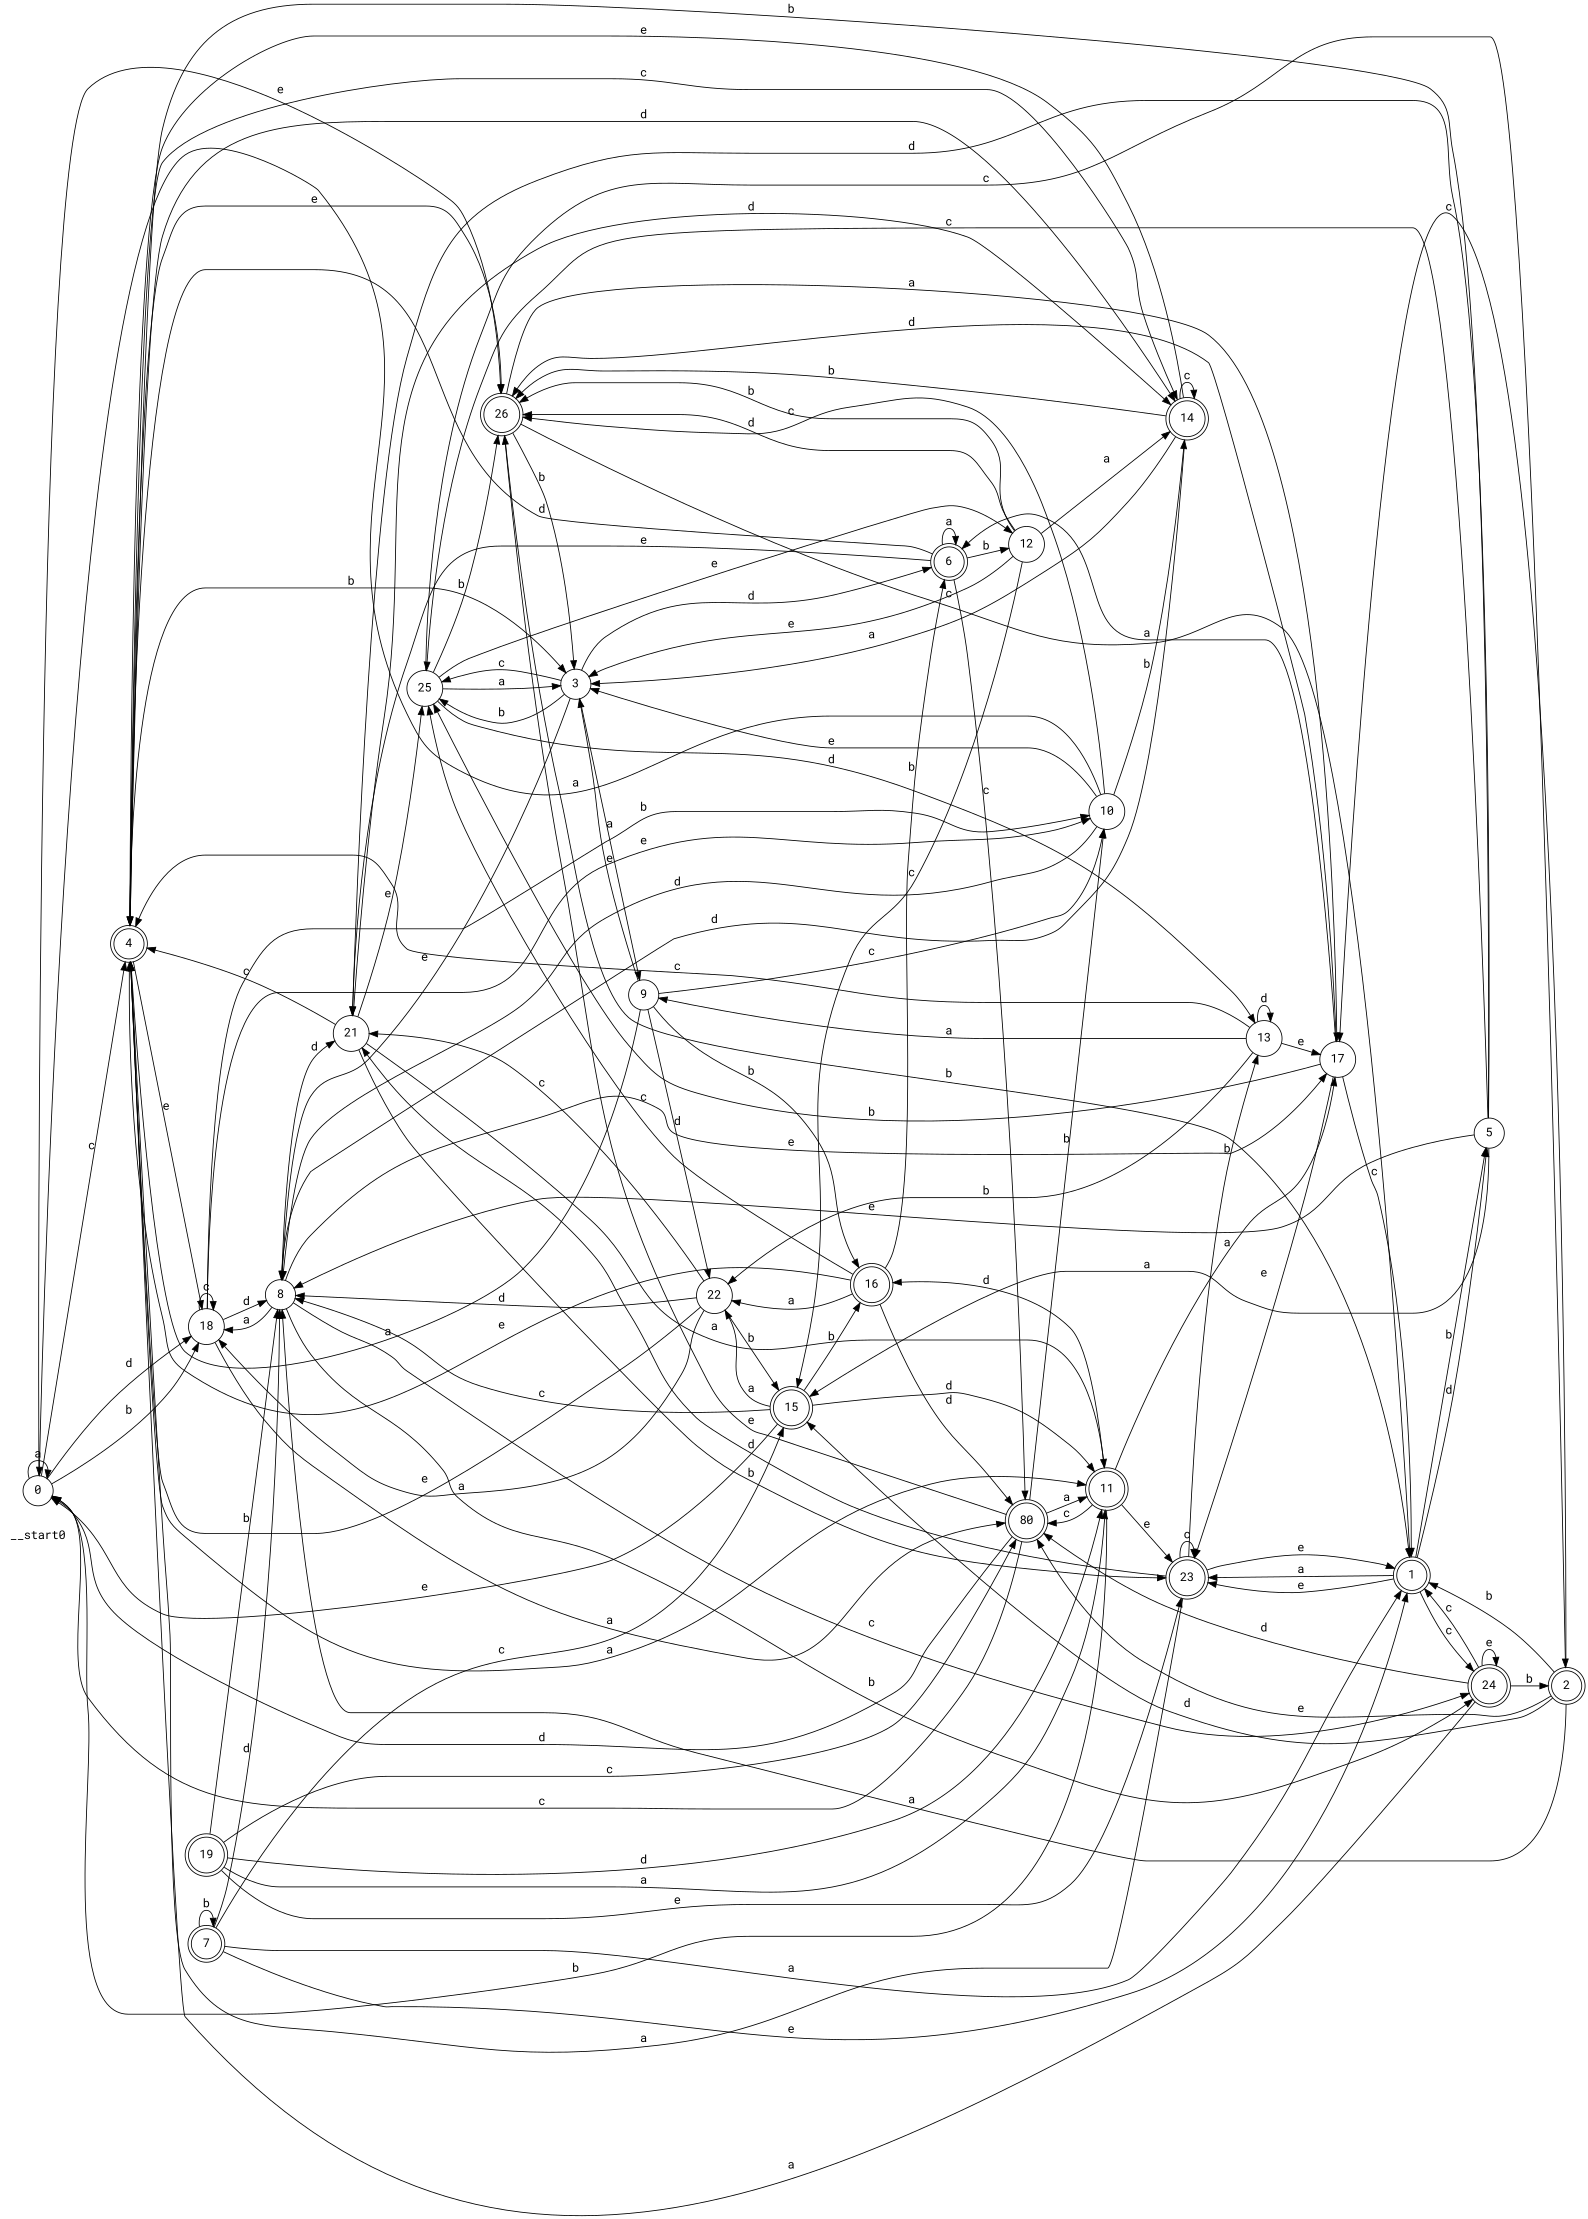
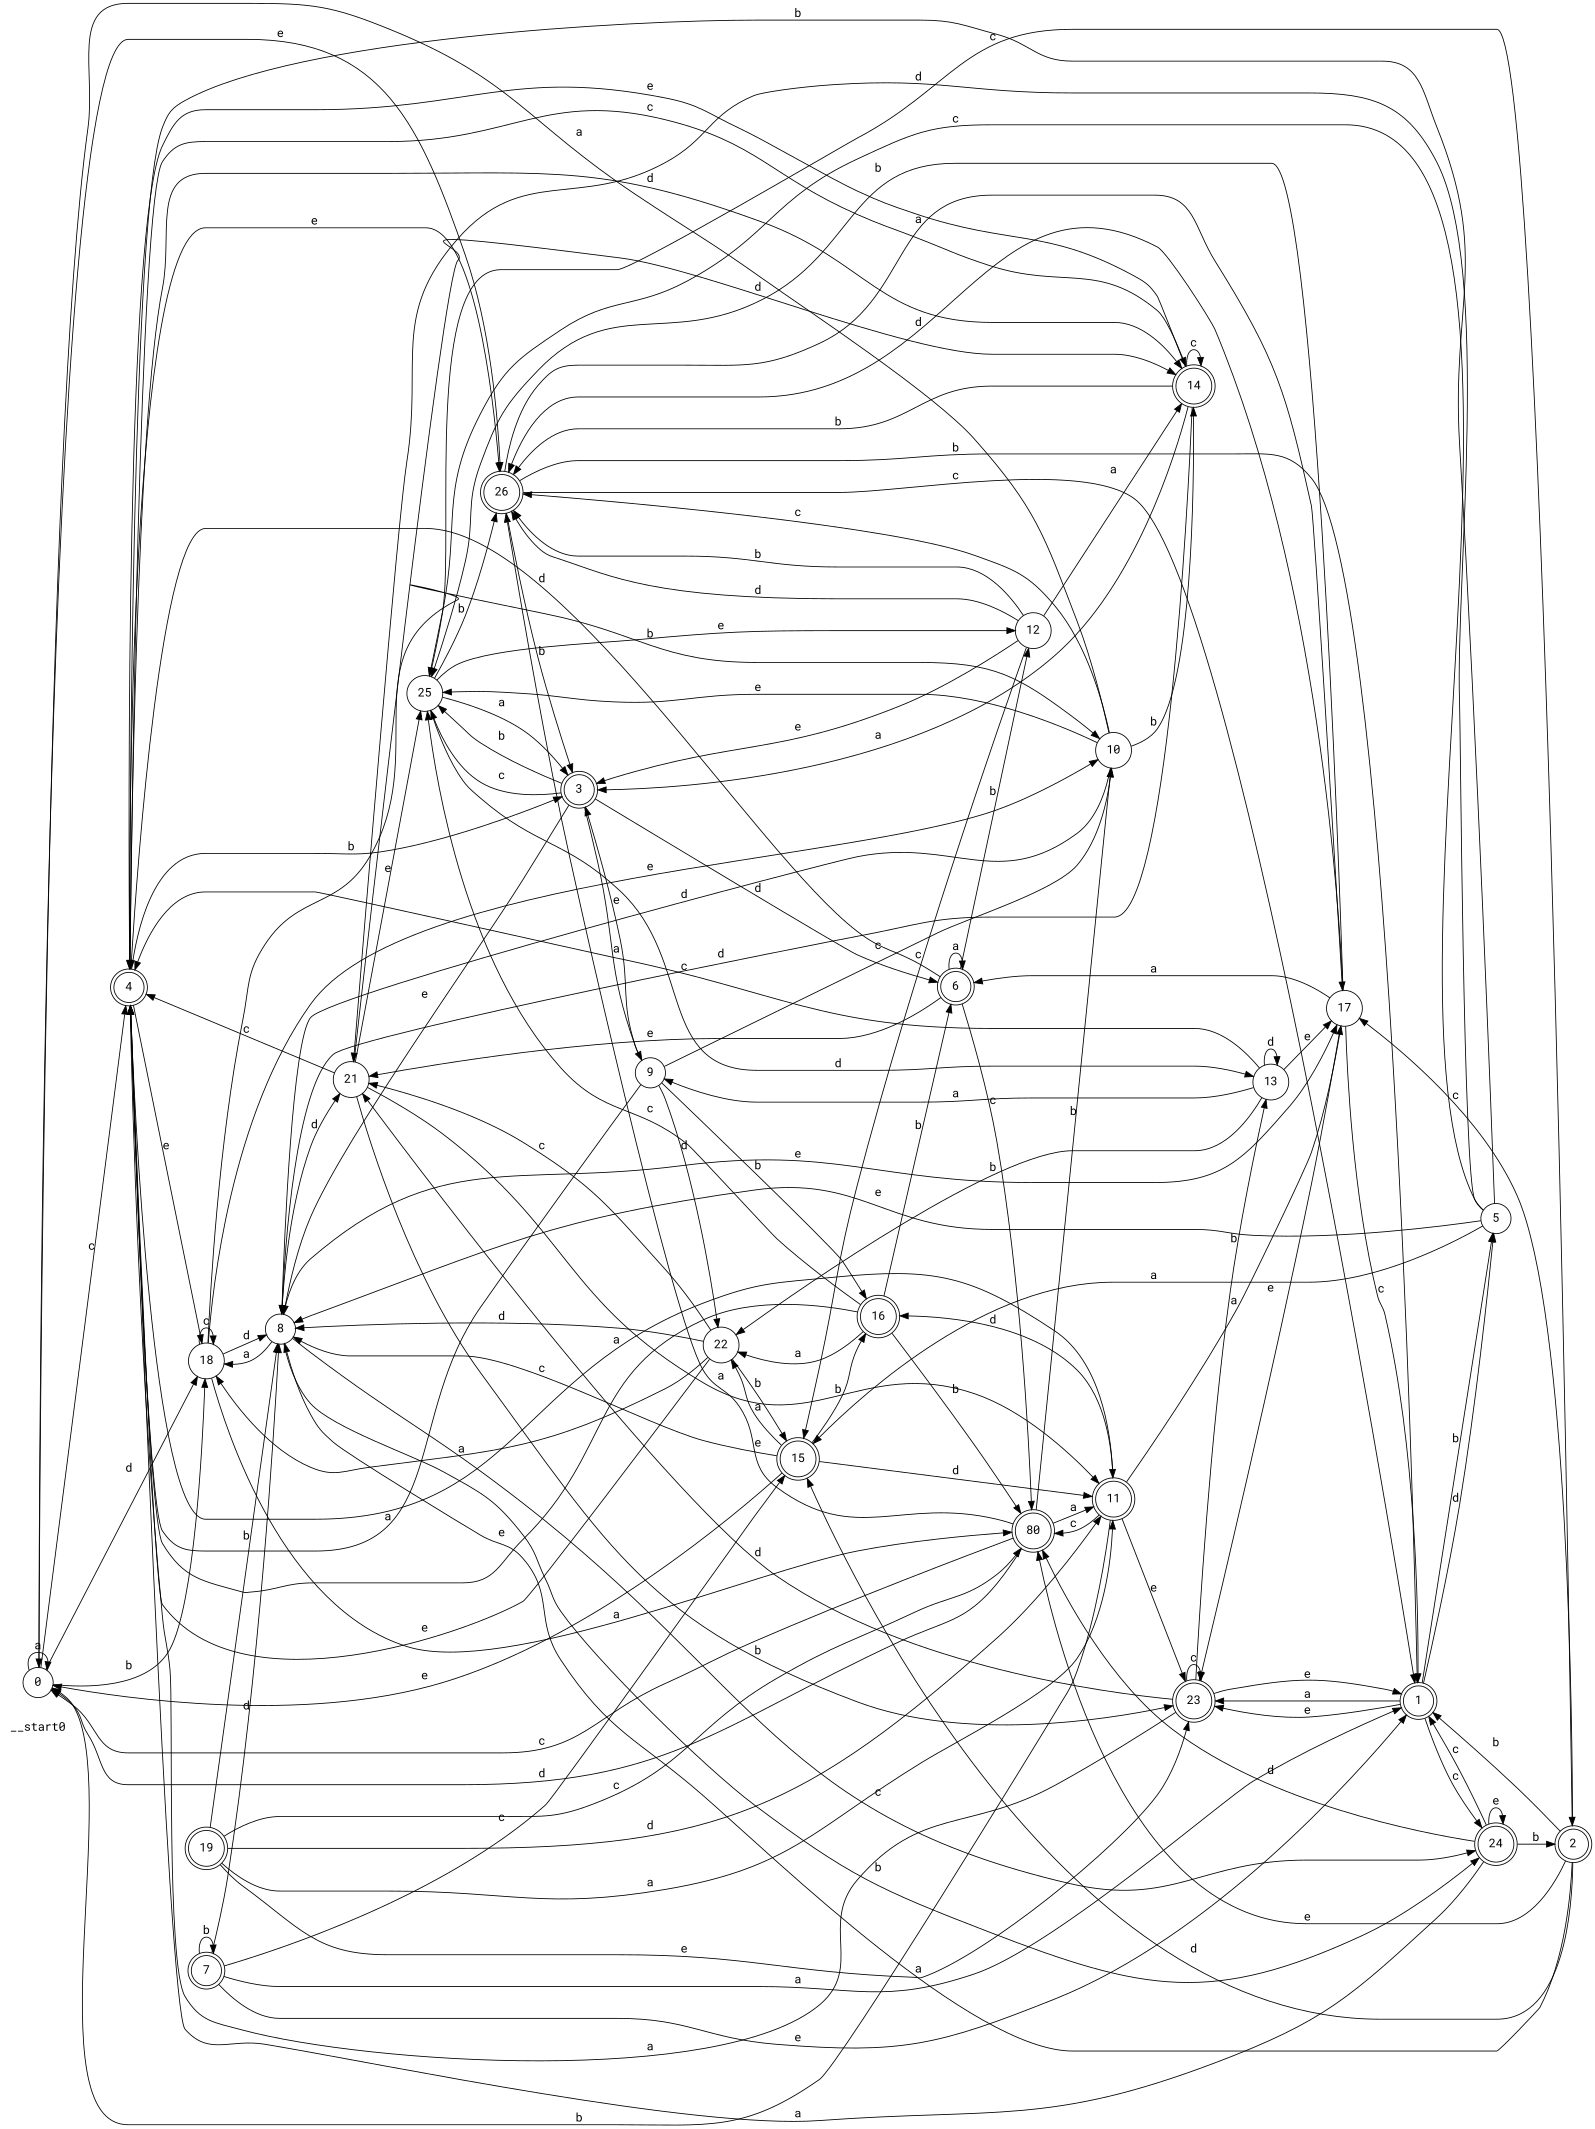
node "3": shape circle -> doublecircle
edge "10" -> "3": now "10" -> "25"
edge "16" -> "80": label "d" -> "b"
